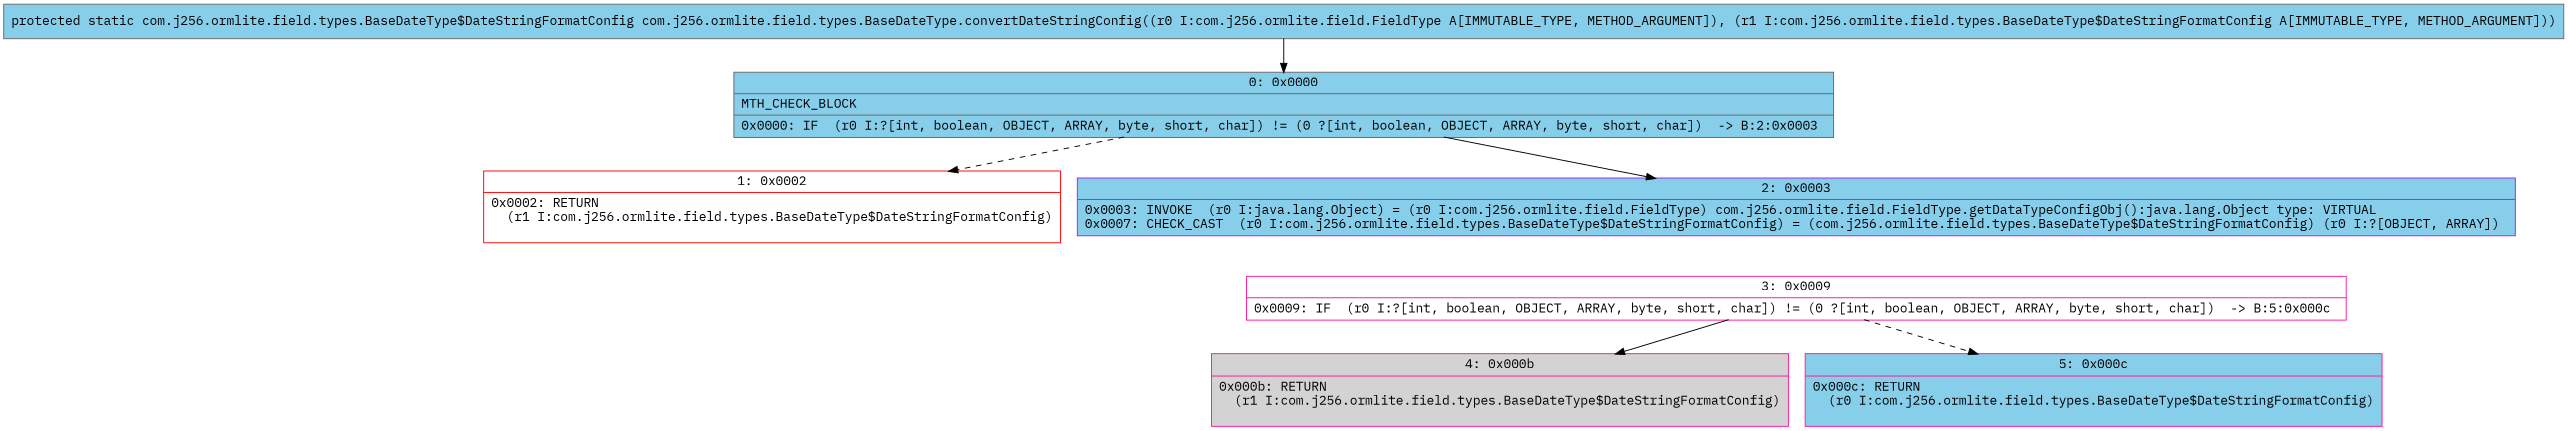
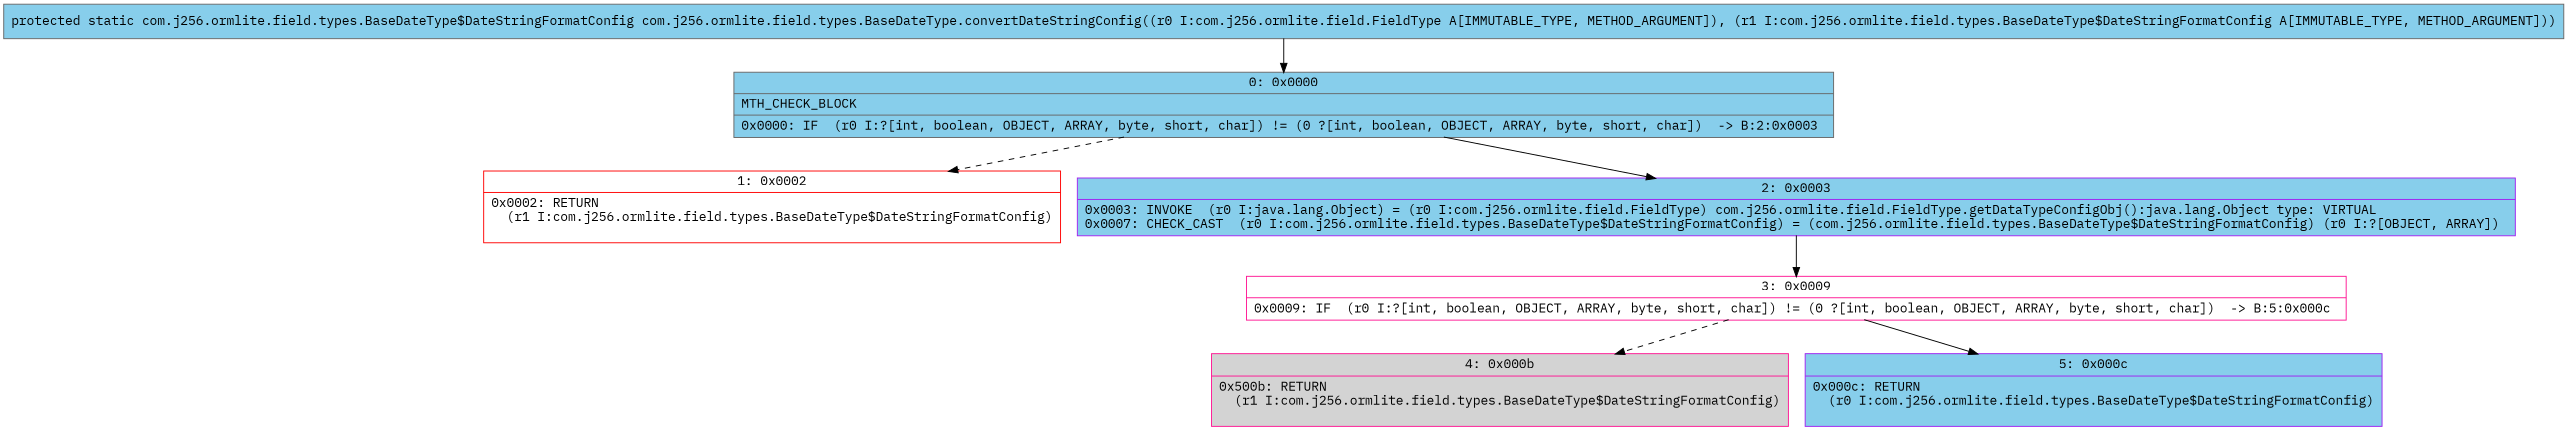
edge "2: 0x0003" -> "3: 0x0009": added
edge "3: 0x0009" -> "4: 0x000b": style solid -> dashed
edge "3: 0x0009" -> "5: 0x000c": style dashed -> solid
node "4: 0x000b": text "0x000b: RETURN" -> "0x500b: RETURN"
node "5: 0x000c": color deeppink -> purple
